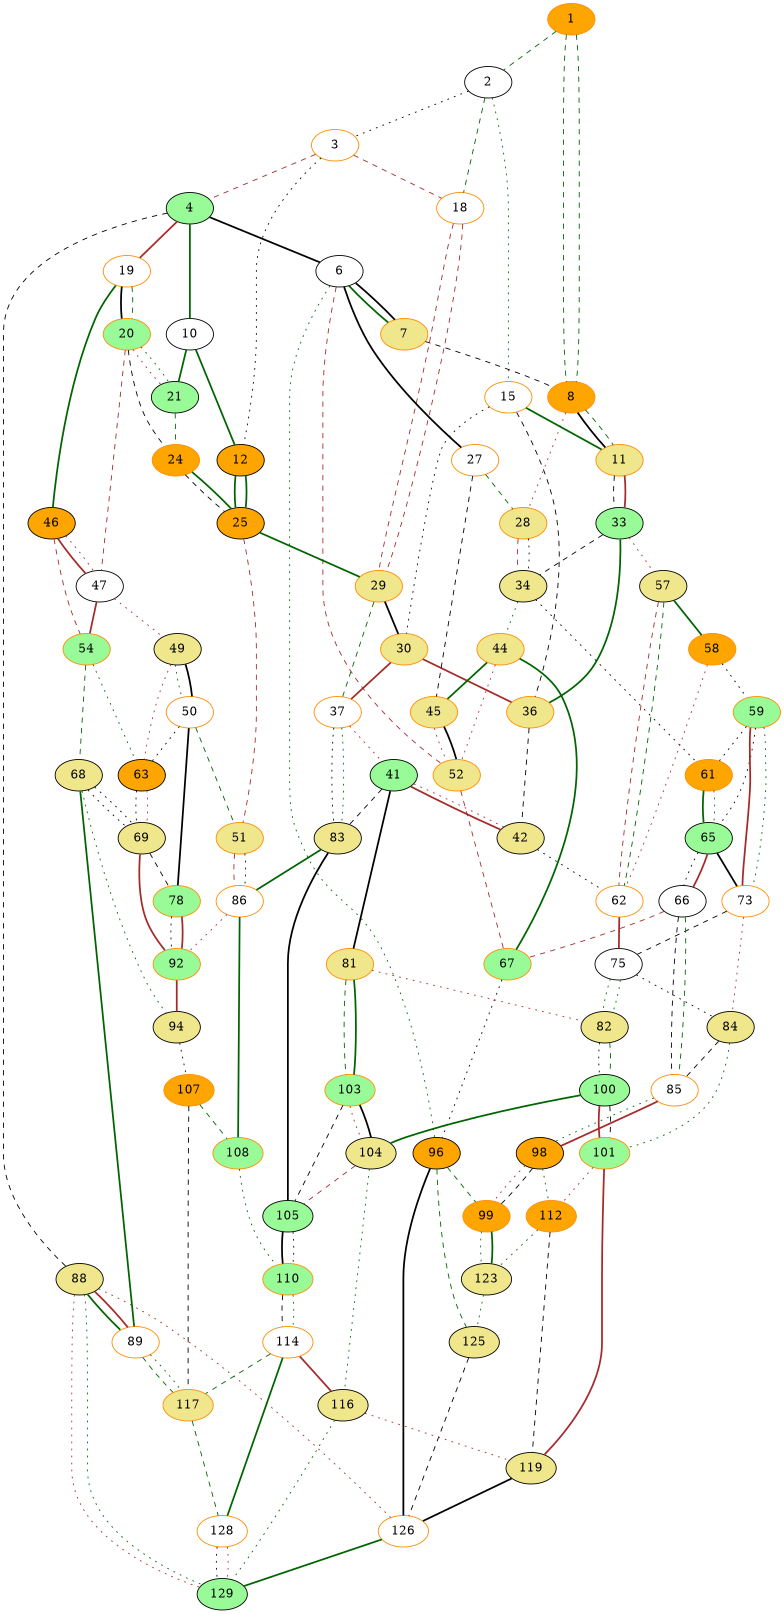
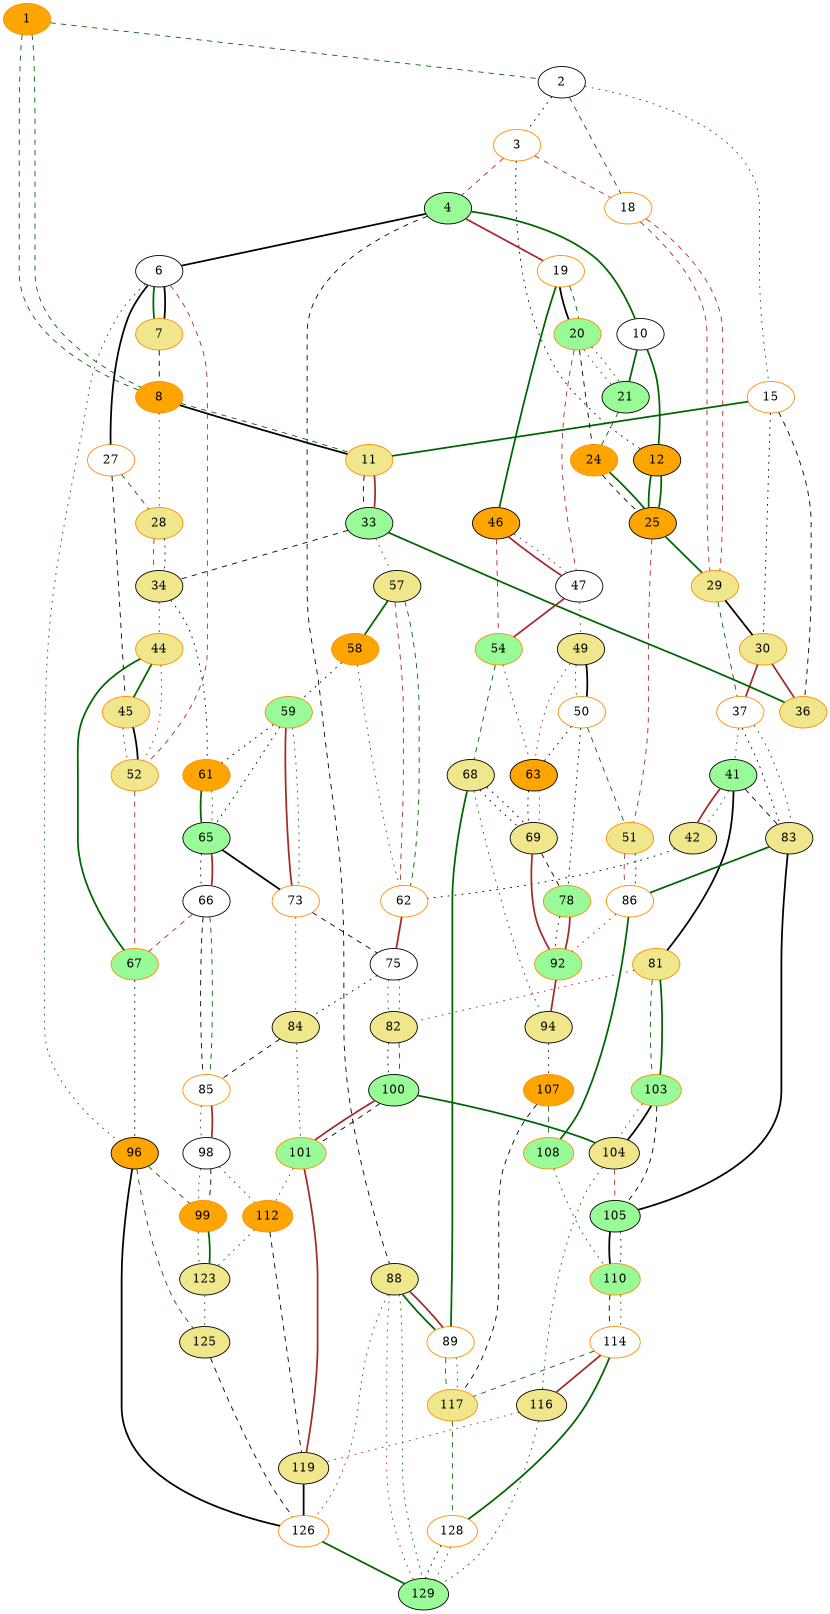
edge "36" -- "42": removed
edge "50" -- "78": style bold -> dotted
node "98": fillcolor orange -> white
